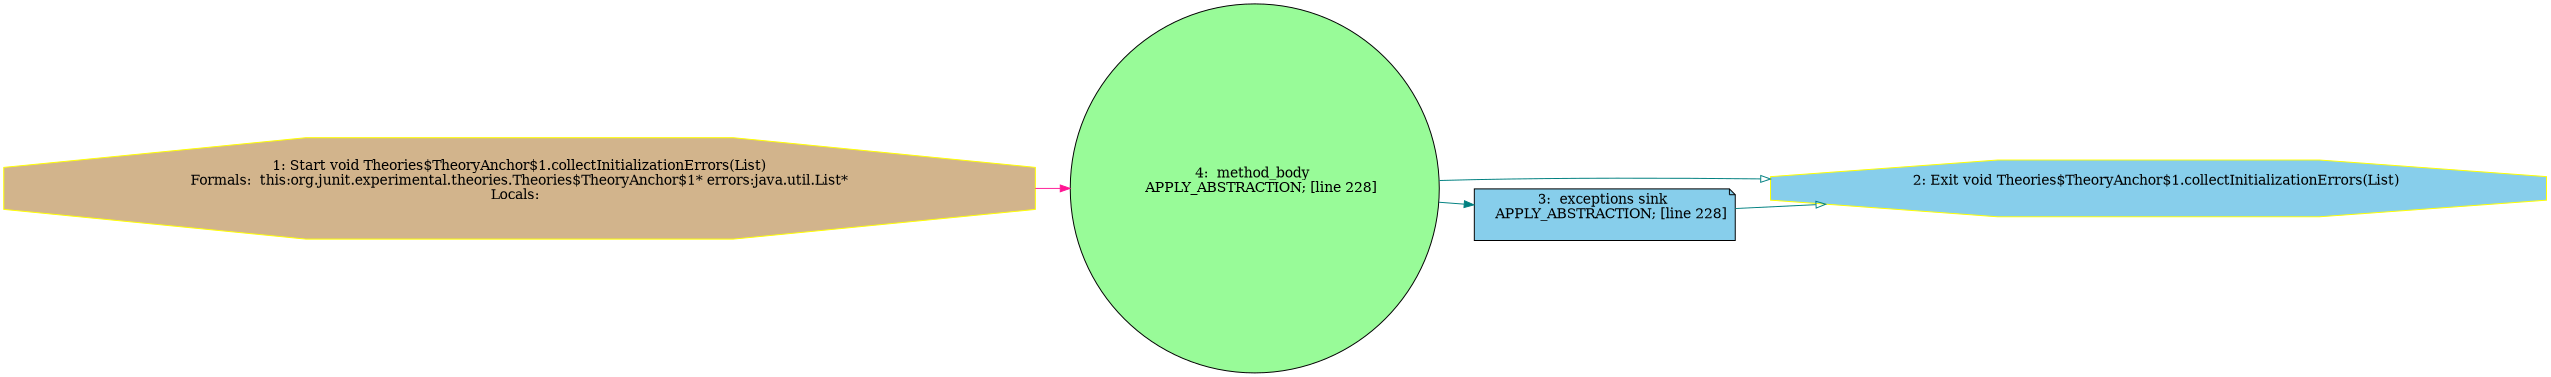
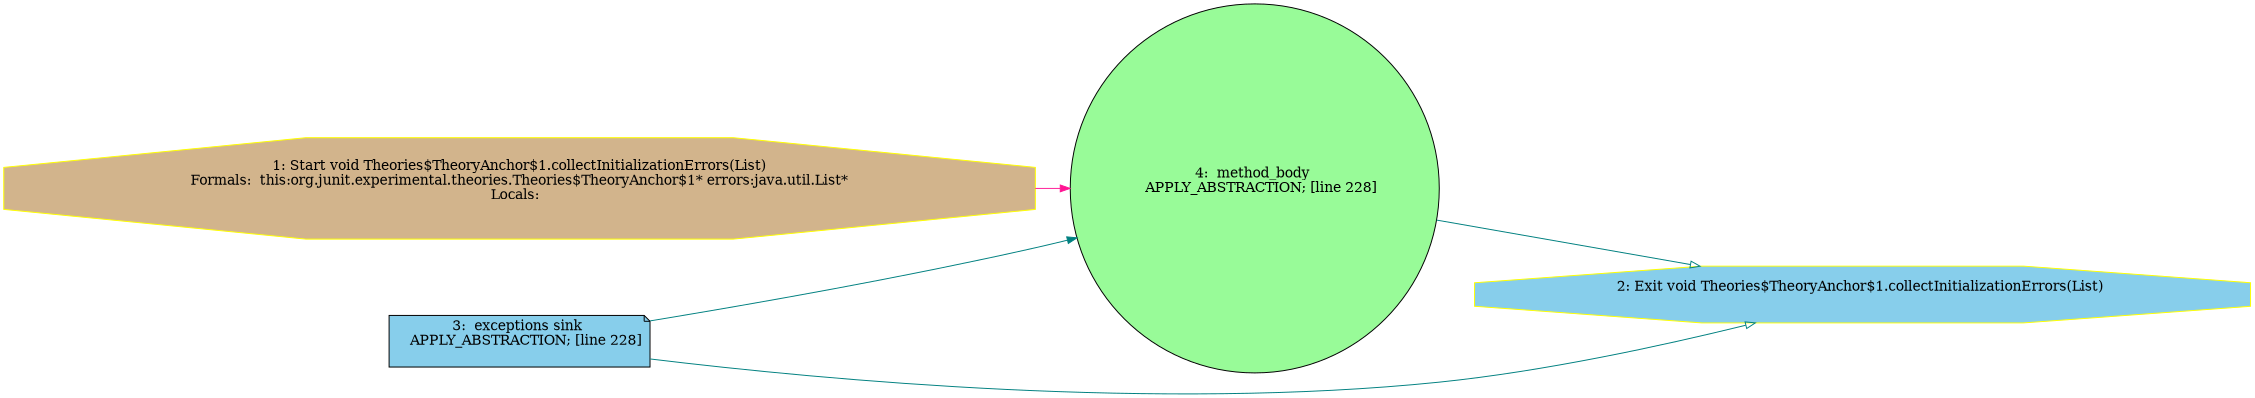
edge "4:  method_body APPLY_ABSTRACTION; [line 228]" -> "3:  exceptions sink APPLY_ABSTRACTION; [line 228]": reversed
